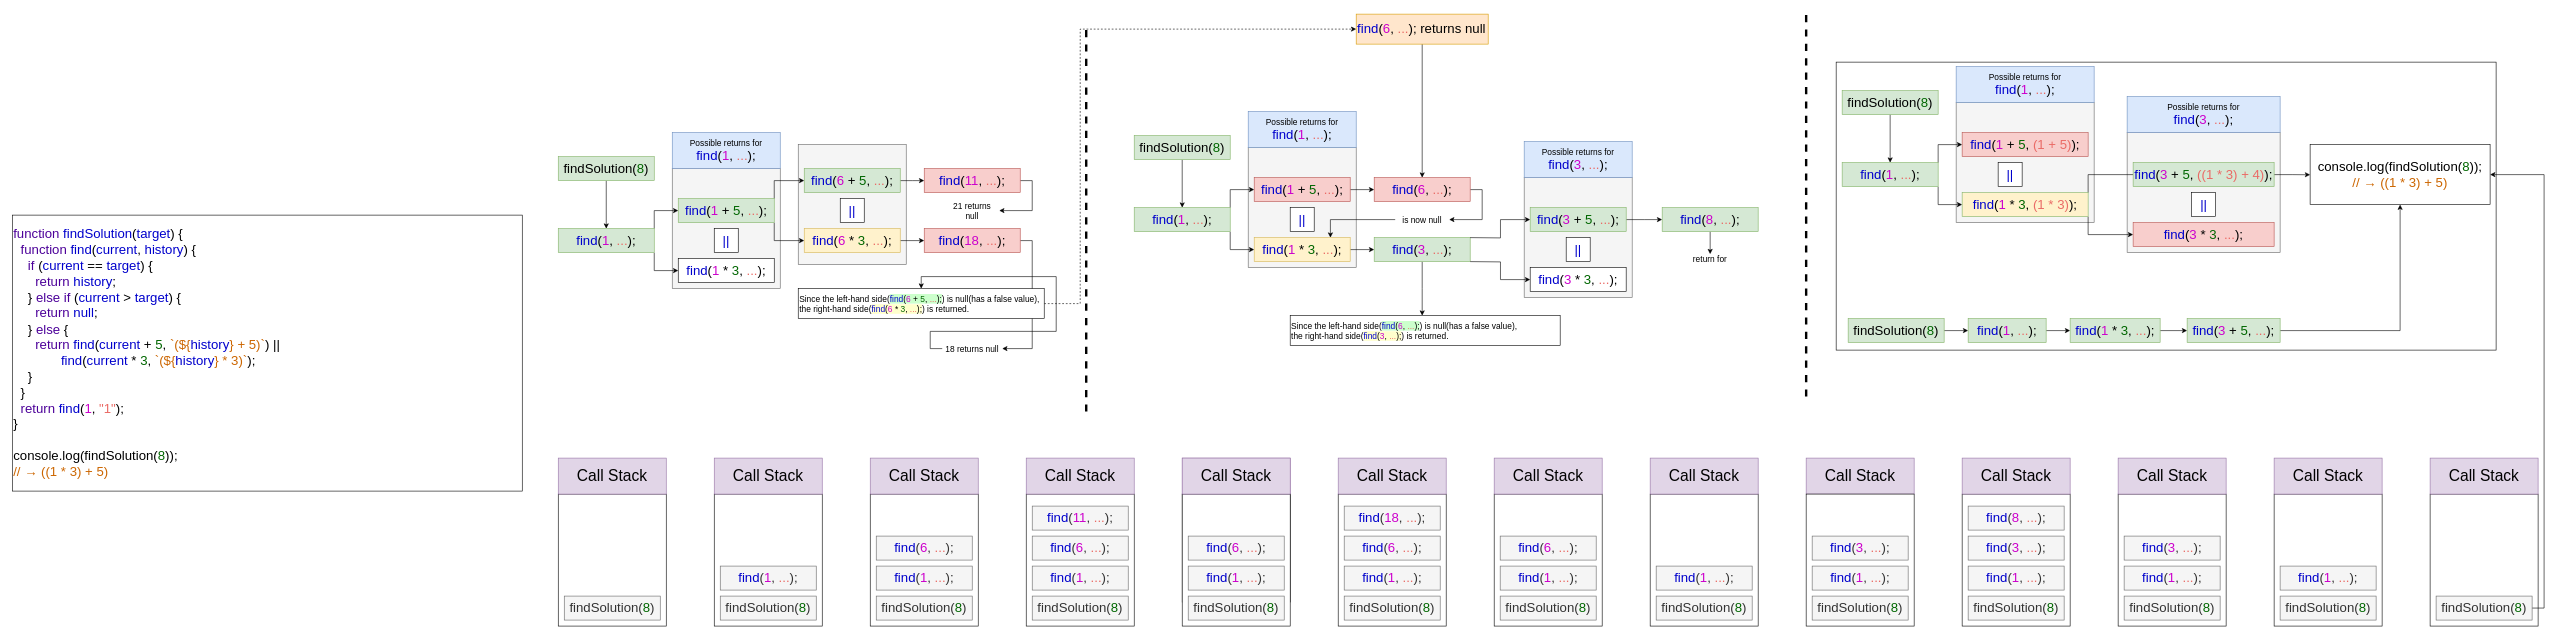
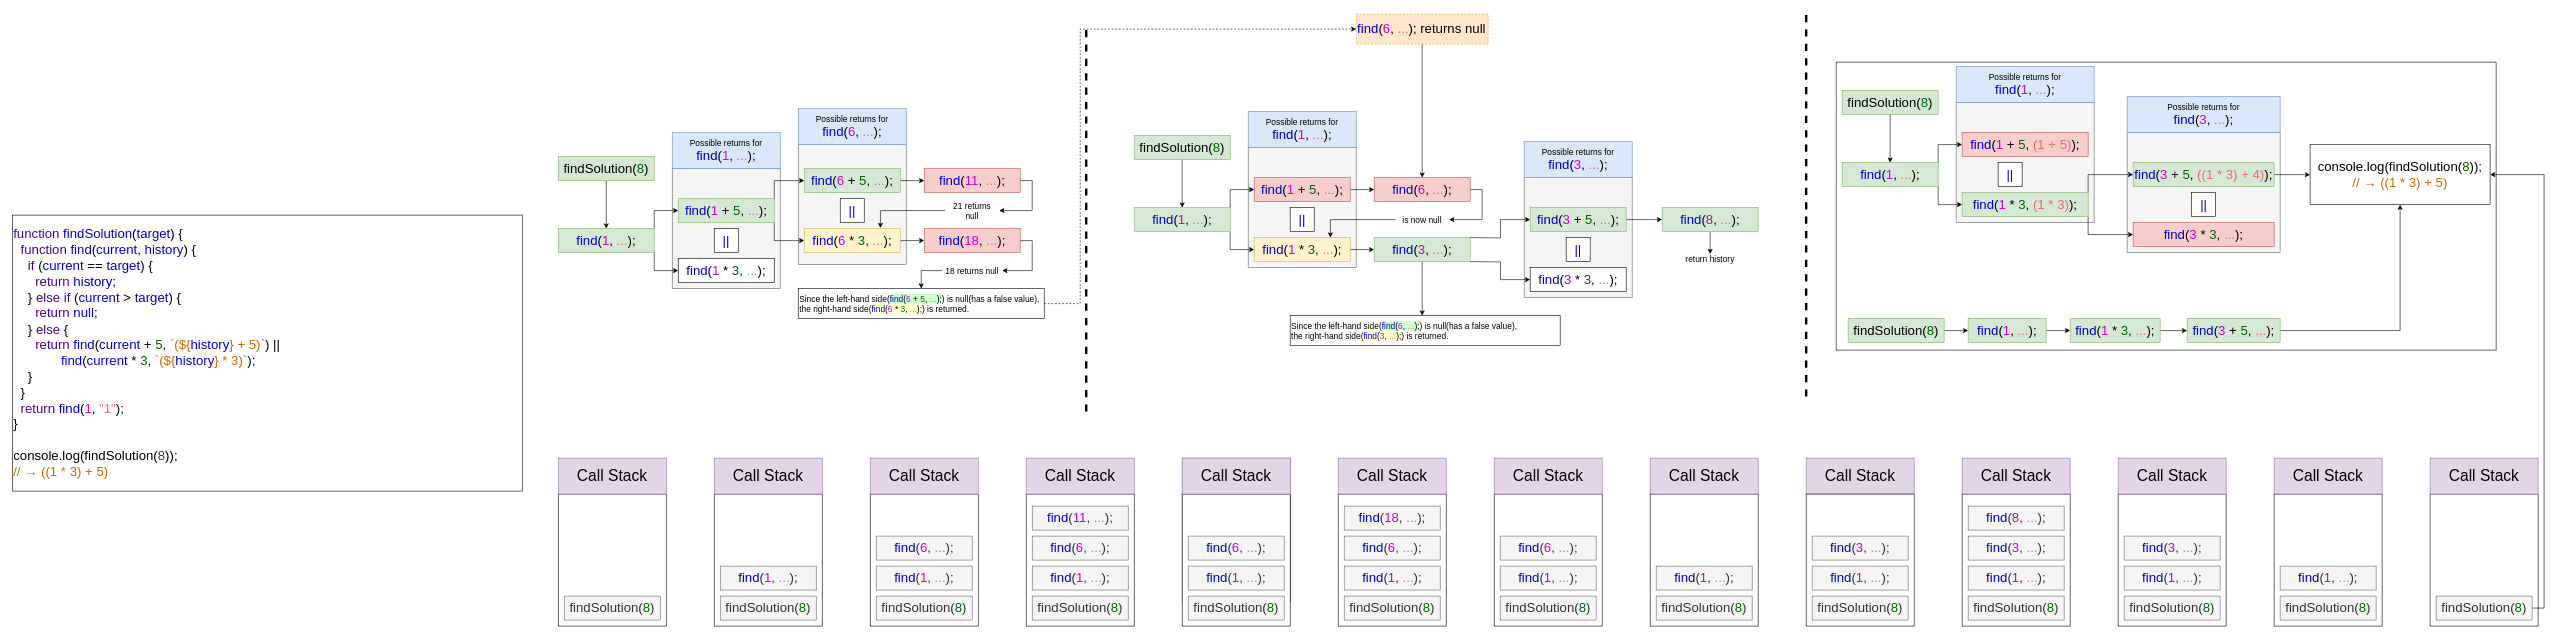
node "find(6, ...); returns null": style solid -> dashed
node "Possible returns for find(6, ...);": added
edge "find(3 + 5, ((1 * 3) + 4));" -- "find(1 * 3, (1 * 3));": arrowhead none -> classic
node "find(1 * 3, (1 * 3));": fillcolor #fff2cc -> #d5e8d4
edge "21 returns null" -> "find(6 * 3, ...);": added
node "return for": label "return for" -> "return history"
node "18 returns null": moved (972, 349) -> (972, 271)
